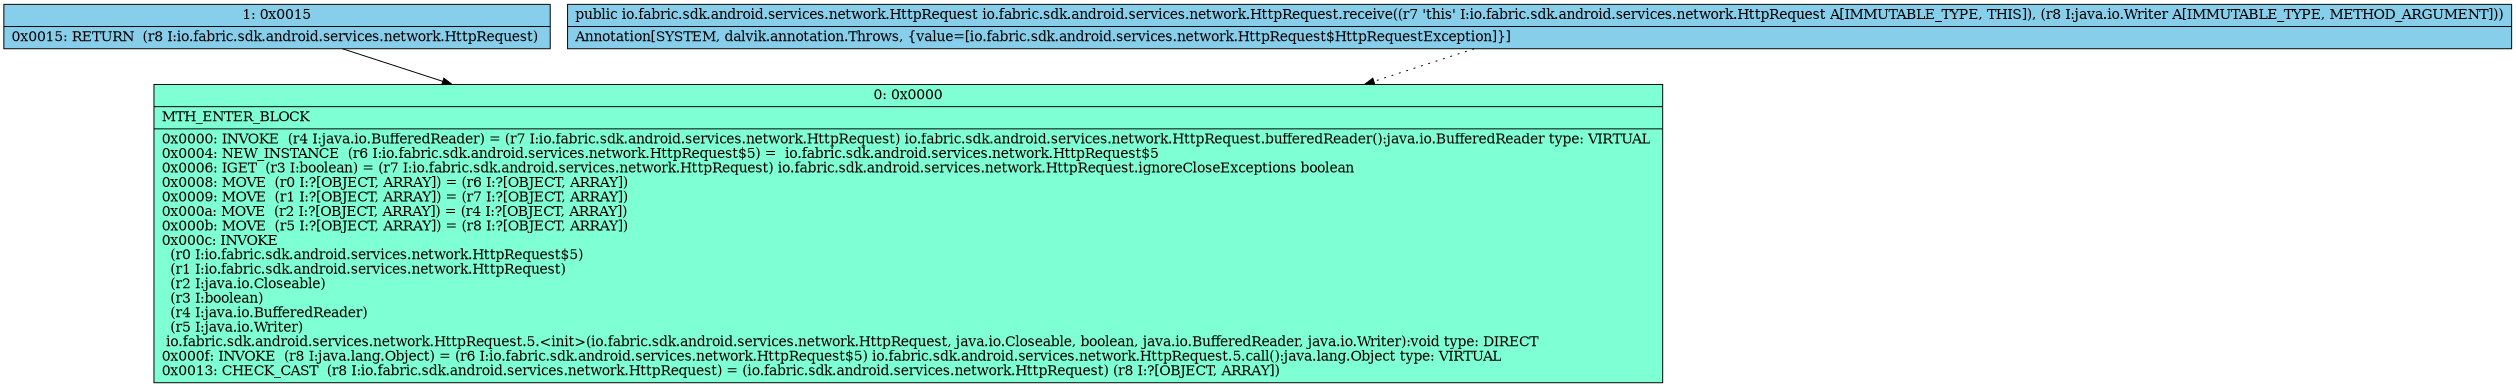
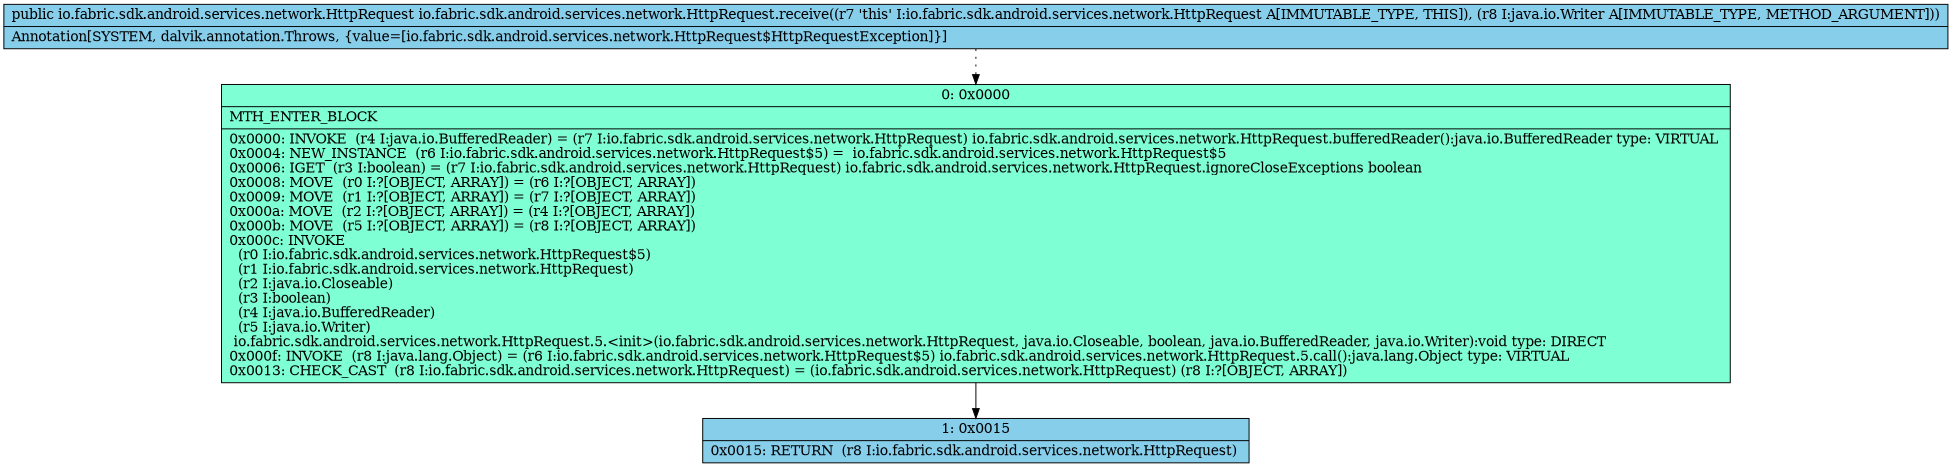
edge "1: 0x0015" -> "0: 0x0000": reversed
